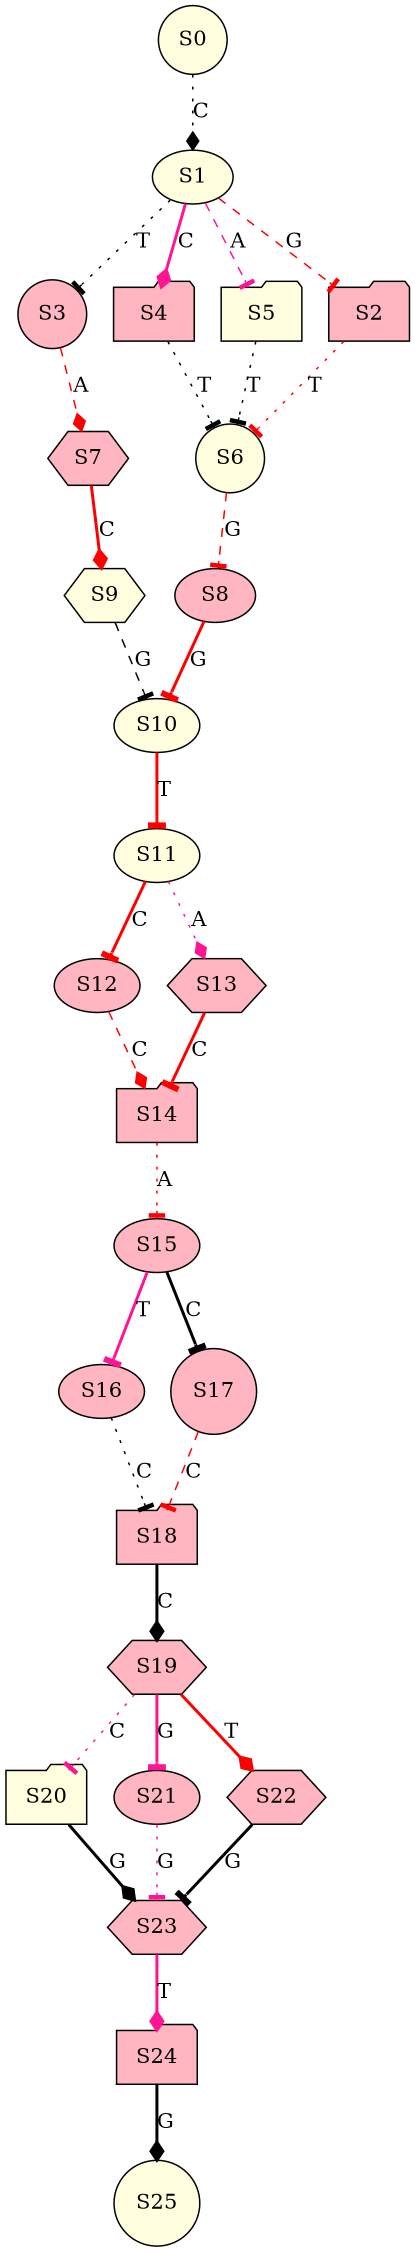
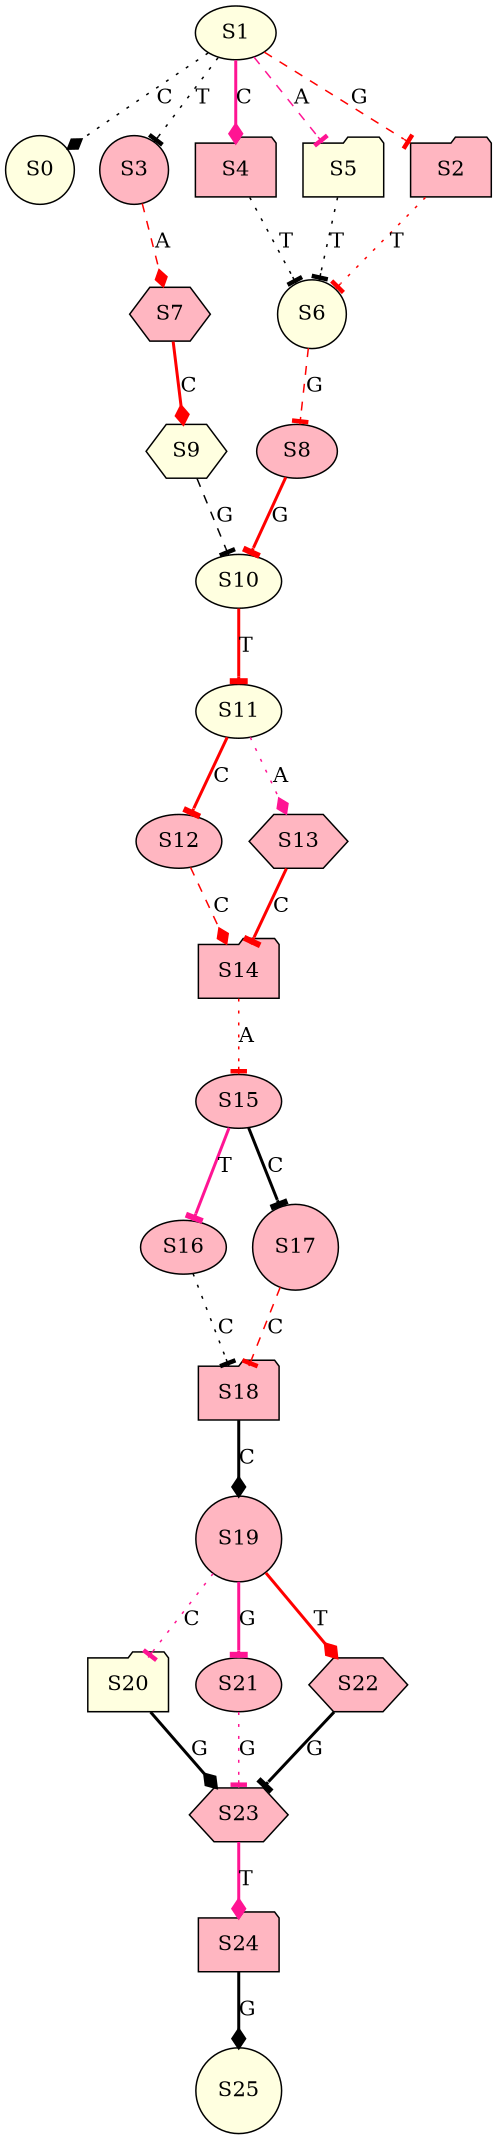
edge "S0" -> "S1": reversed
node "S19": shape hexagon -> circle
